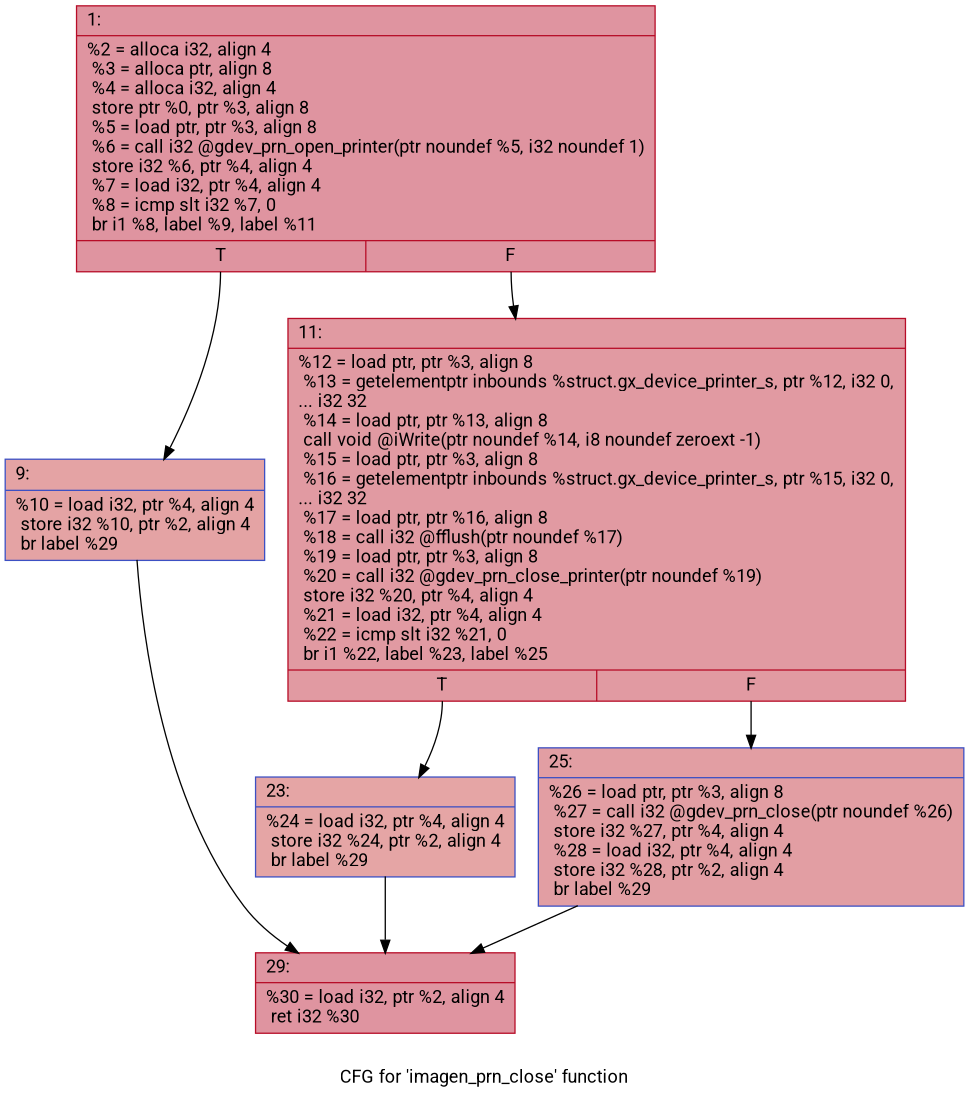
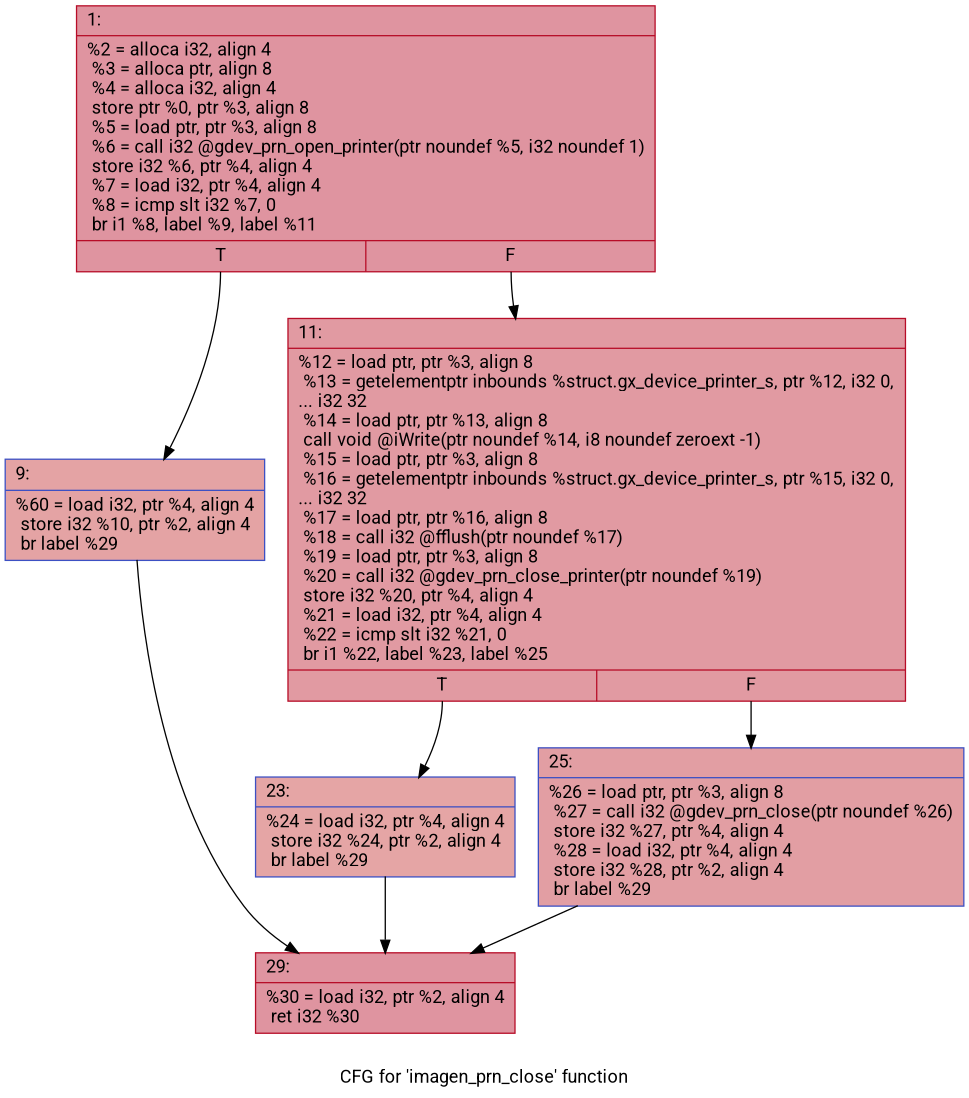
node "9:": text "%10 = load i32, ptr %4, align 4" -> "%60 = load i32, ptr %4, align 4"
